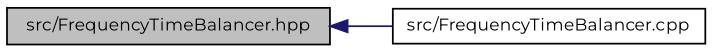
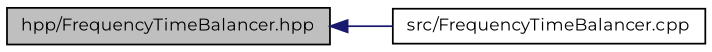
node "src/FrequencyTimeBalancer.hpp": label "src/FrequencyTimeBalancer.hpp" -> "hpp/FrequencyTimeBalancer.hpp"
